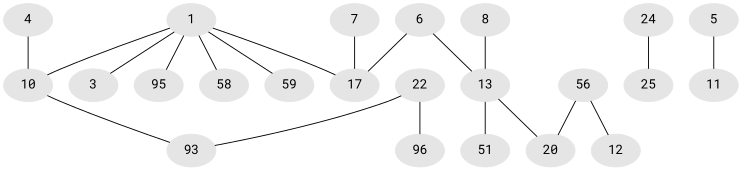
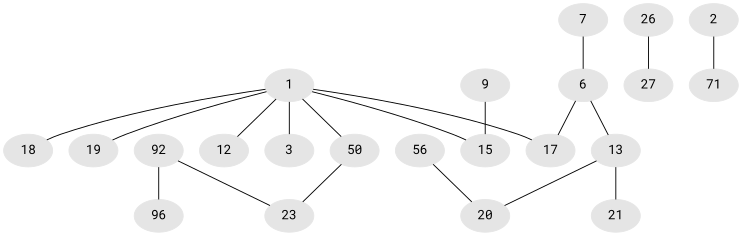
node "4": removed
node "8": removed
node "24": label "24" -> "26"
node "5": label "5" -> "2"
edge "7" -- "17": now "7" -- "6"
node "10": label "10" -> "50"
node "95": label "95" -> "15"
node "58": label "58" -> "18"
node "59": label "59" -> "19"
node "22": label "22" -> "92"
node "9": added
node "25": label "25" -> "27"
node "11": label "11" -> "71"
edge "56" -- "12": now "1" -- "12"
node "93": label "93" -> "23"
node "51": label "51" -> "21"
